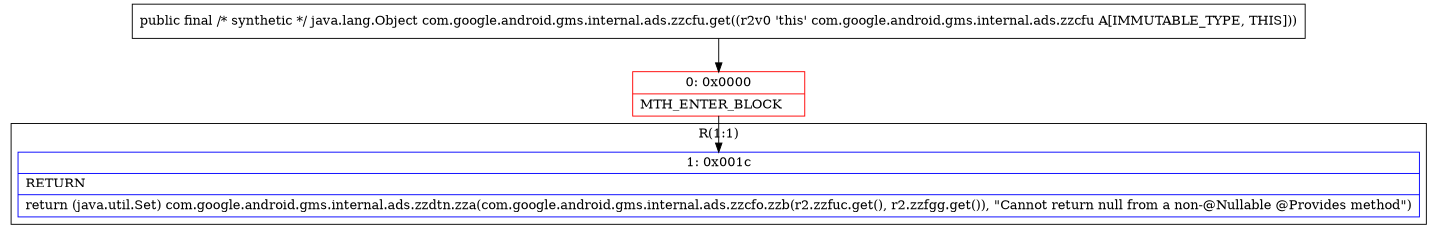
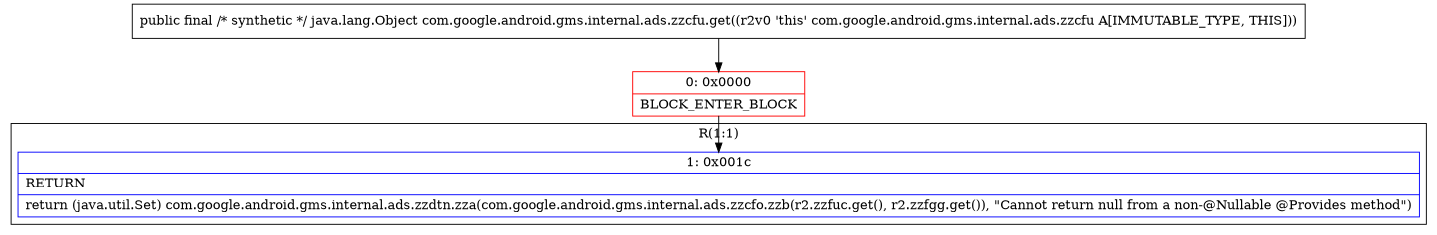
node "0: 0x0000": text "MTH_ENTER_BLOCK" -> "BLOCK_ENTER_BLOCK"
